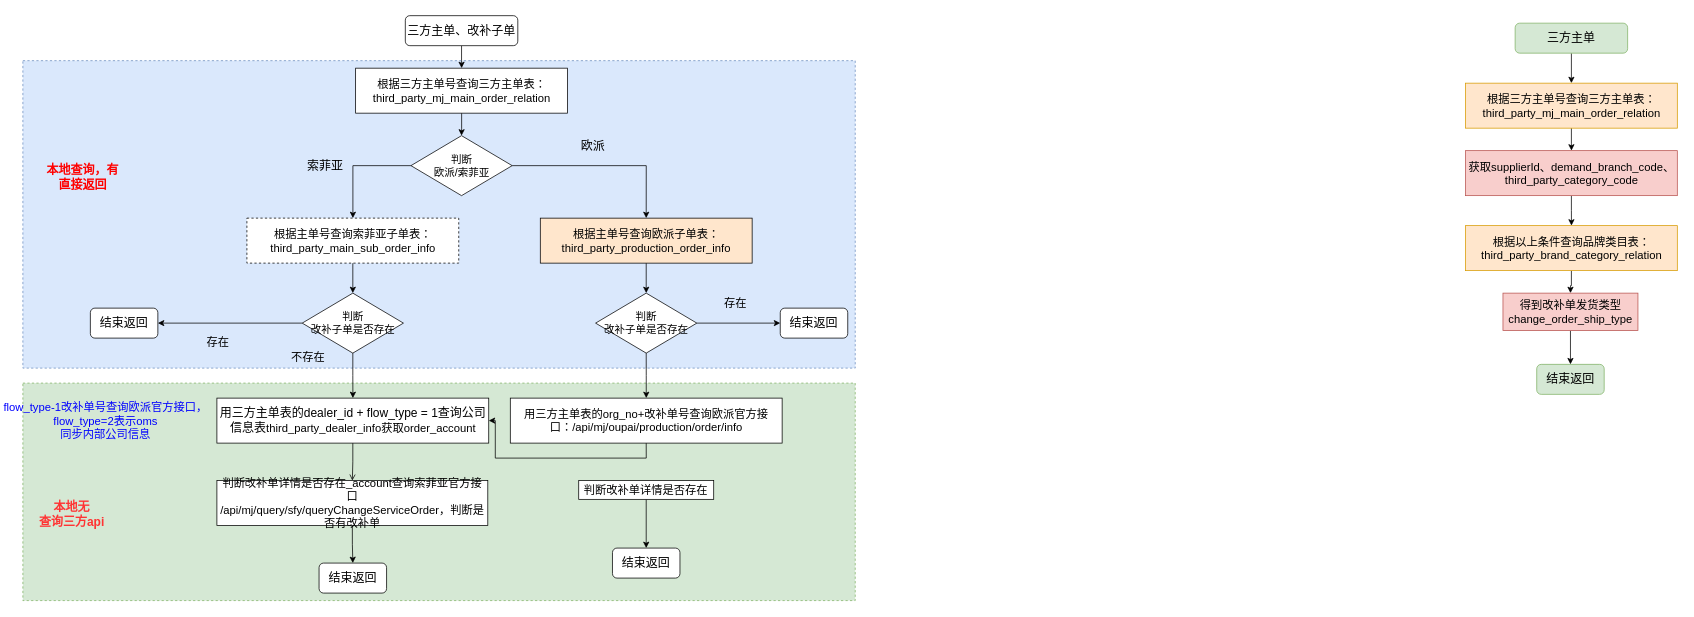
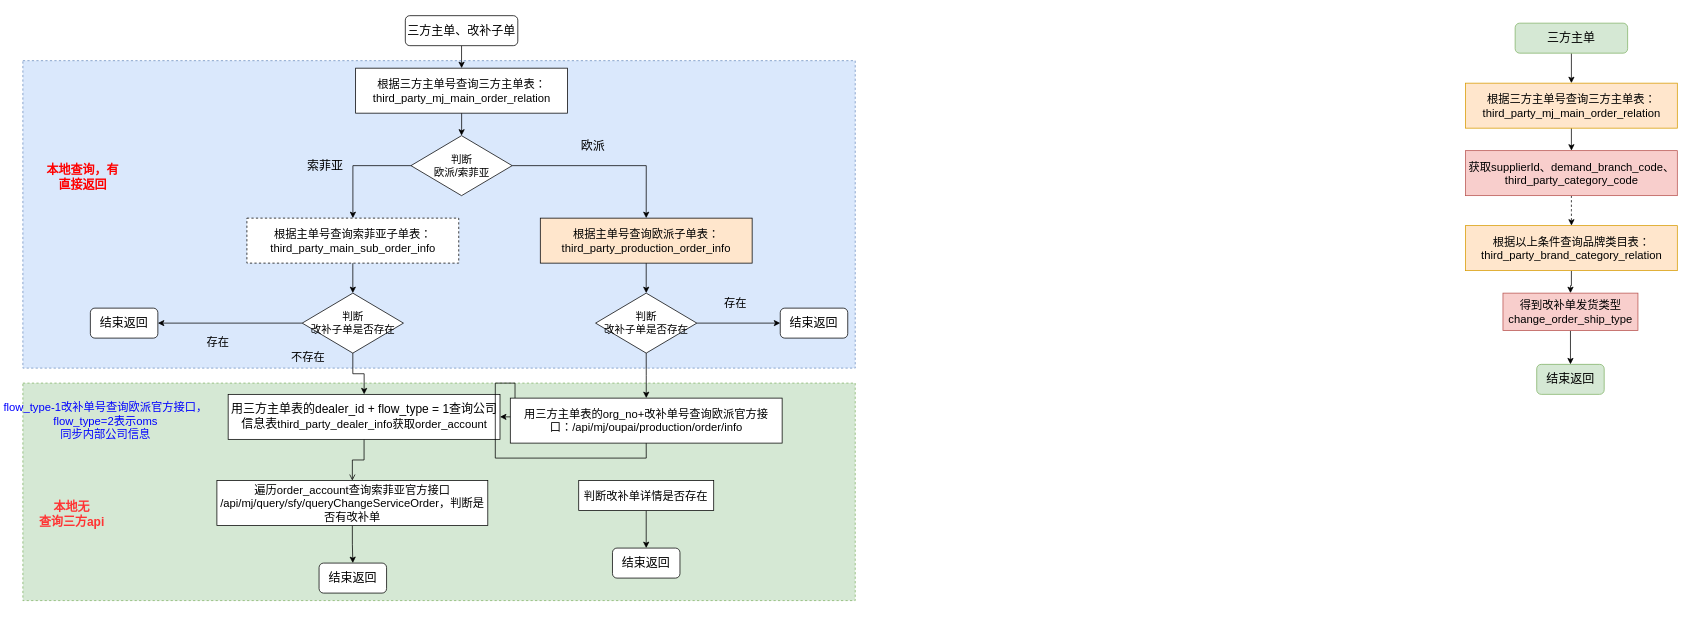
edge "获取supplierId、demand_branch_code、 third_party_category_code" -> "根据以上条件查询品牌类目表：third_party_brand_category_relation": style solid -> dashed
node "用三方主单表的dealer_id + flow_type = 1查询公司信息表third_party_dealer_info获取order_account": moved (353, 420) -> (364, 417)
node "判断改补单详情是否存在": size 135x19 -> 135x30
node "判断改补单详情是否存在_account查询索菲亚官方接口 /api/mj/query/sfy/queryChangeServiceOrder，判断是否有改补单": label "判断改补单详情是否存在_account查询索菲亚官方接口 /api/mj/query/sfy/queryChangeServiceOrder，判断是否有改补单" -> "遍历order_account查询索菲亚官方接口 /api/mj/query/sfy/queryChangeServiceOrder，判断是否有改补单"
